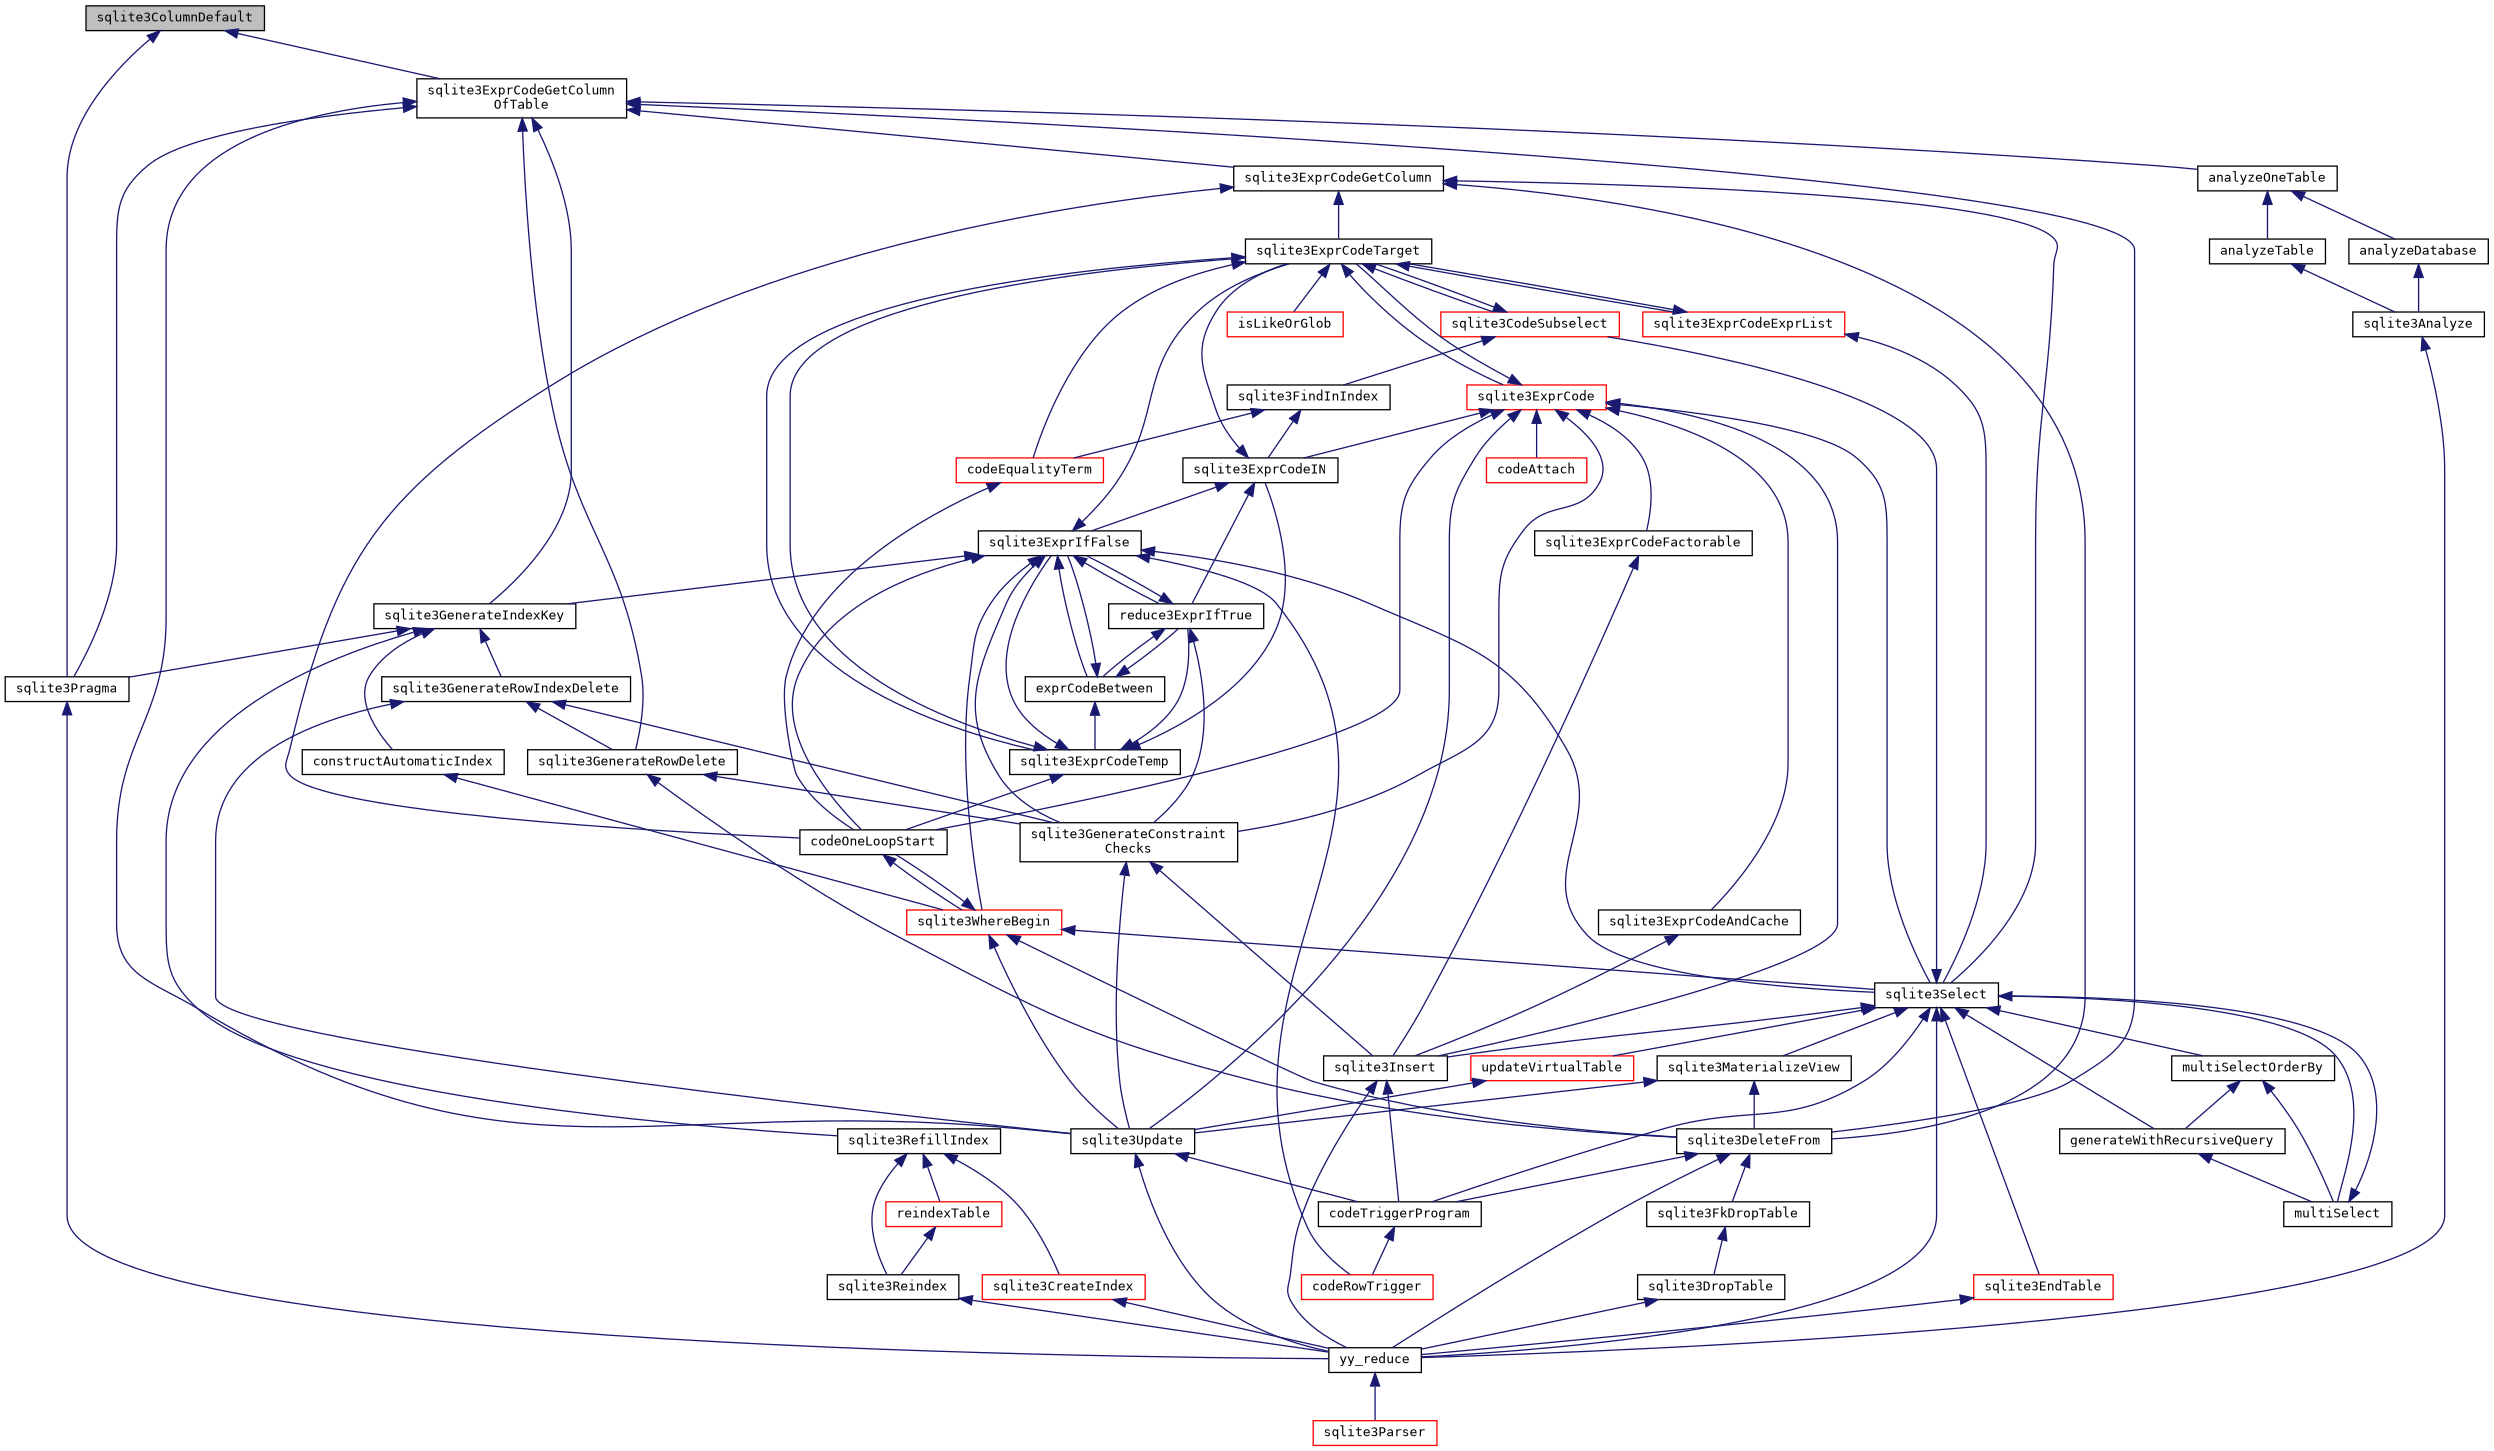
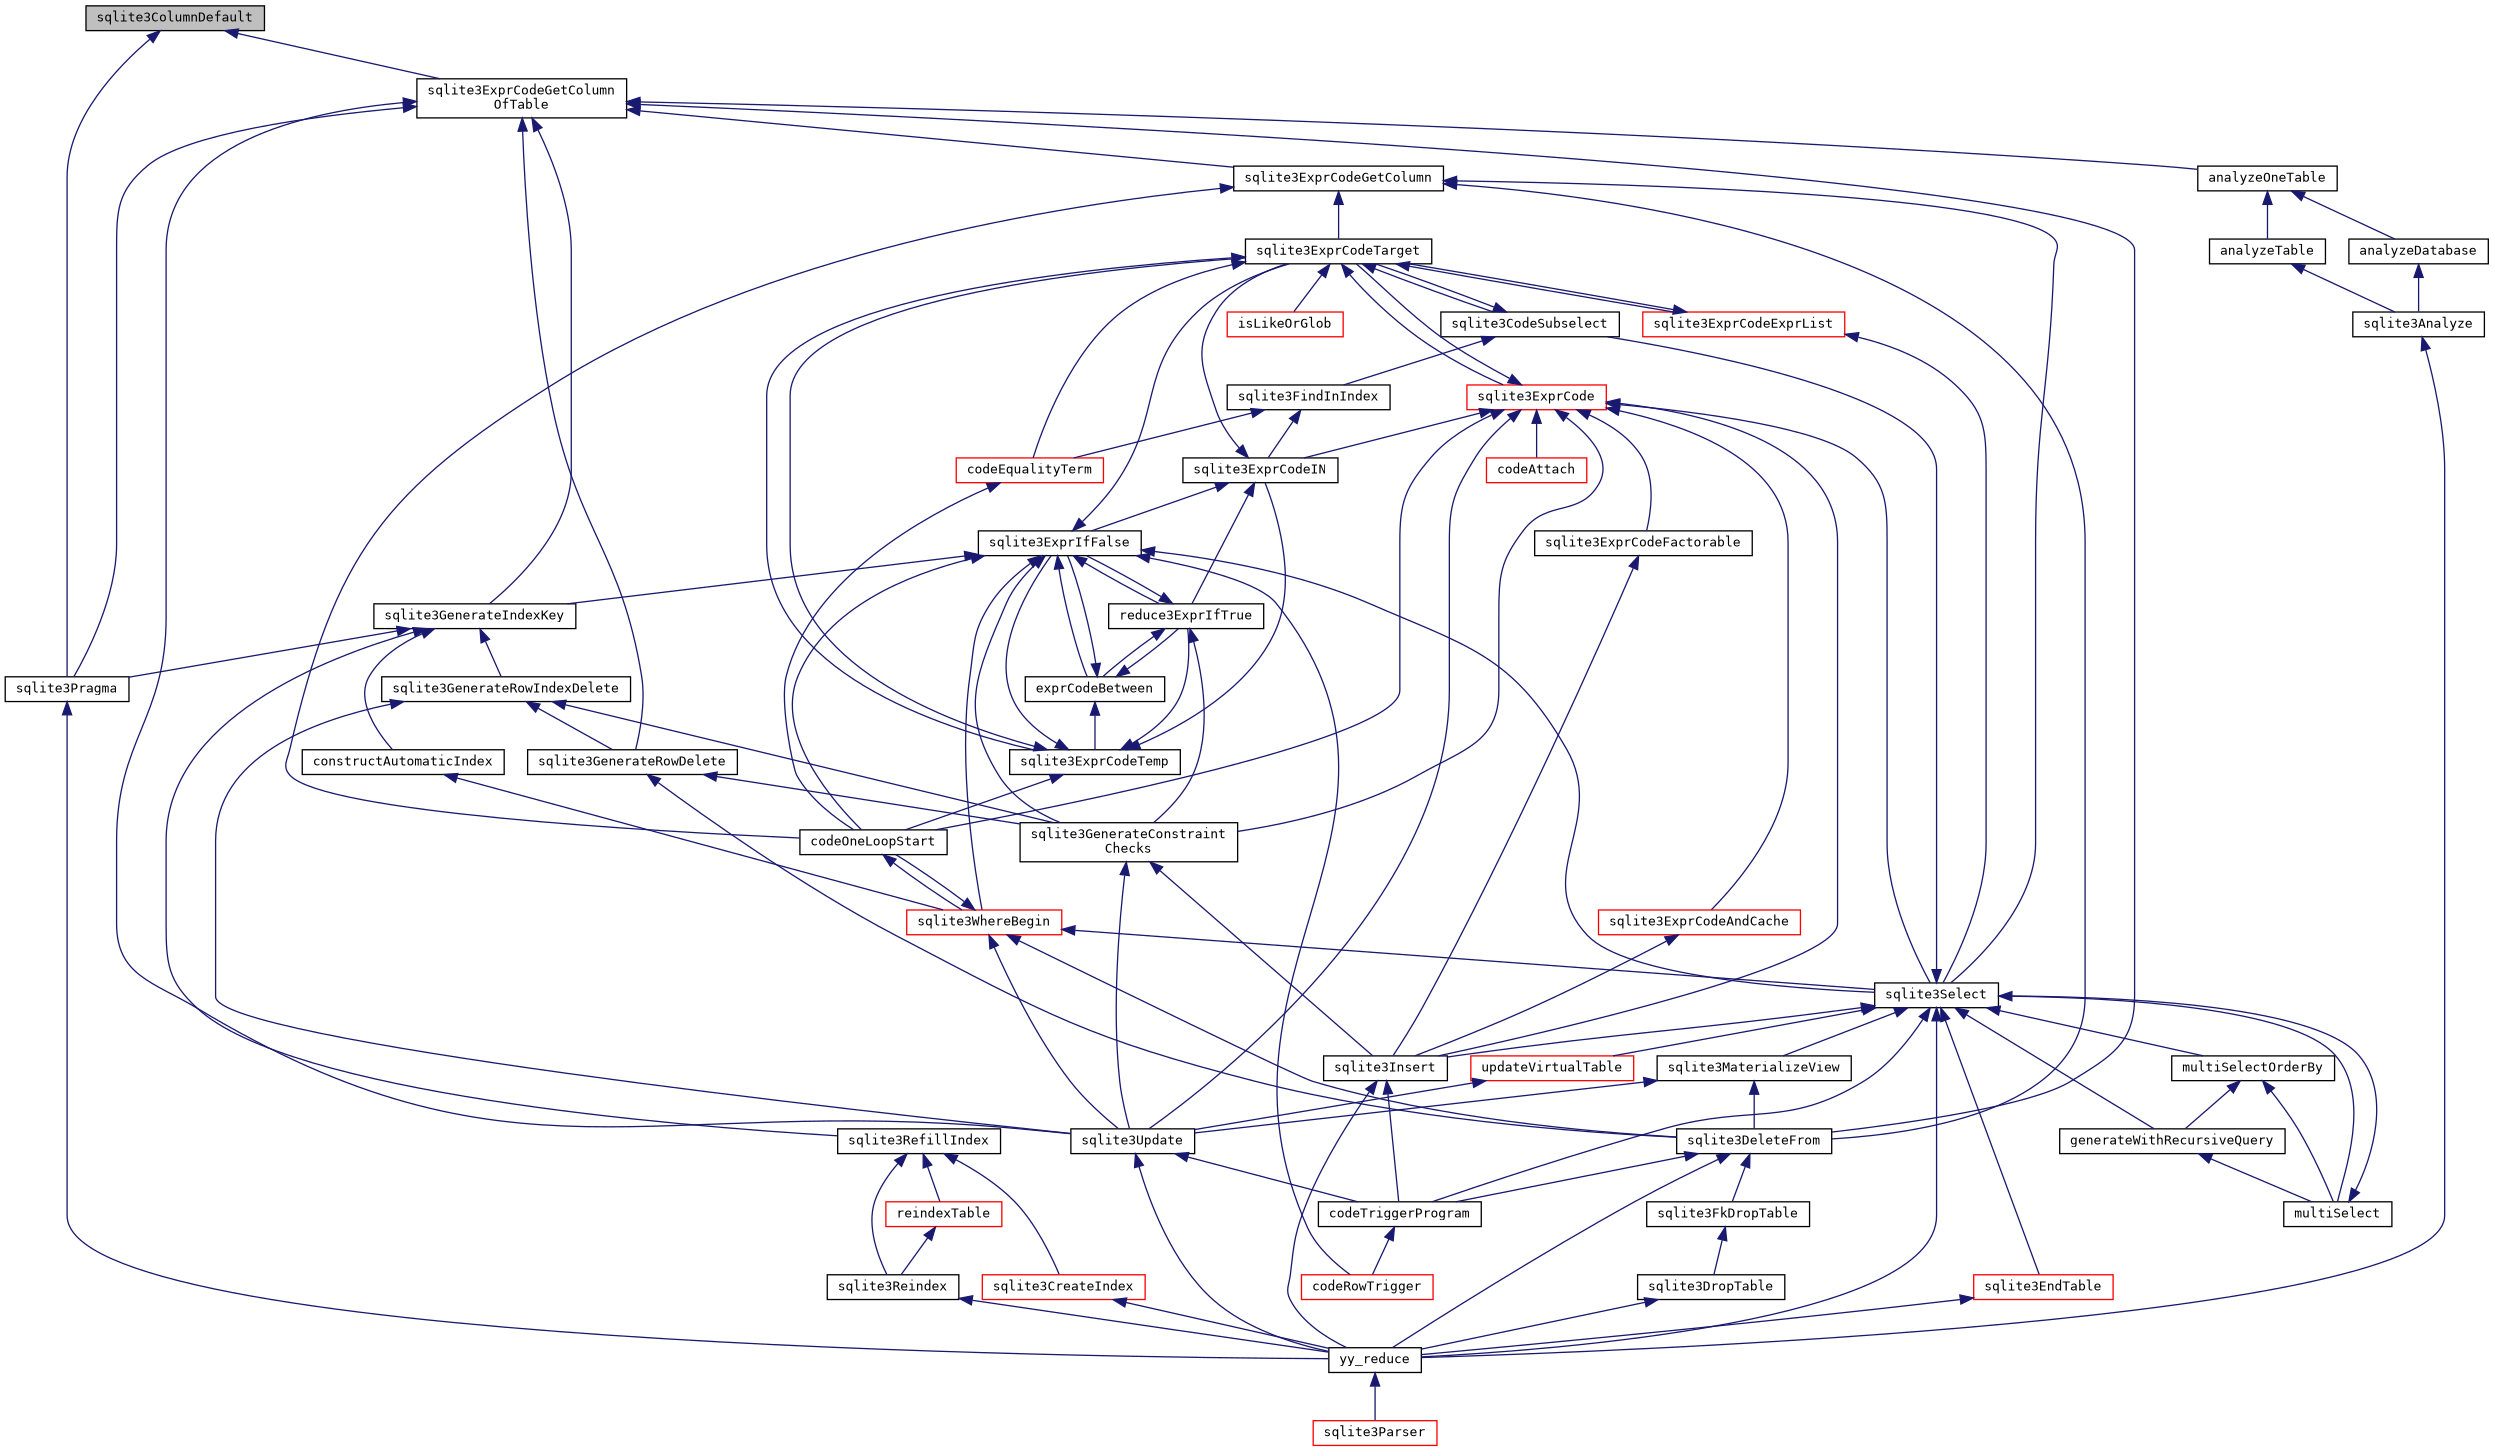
node "sqlite3CodeSubselect": color red -> black
node "sqlite3ExprCodeAndCache": color black -> red
